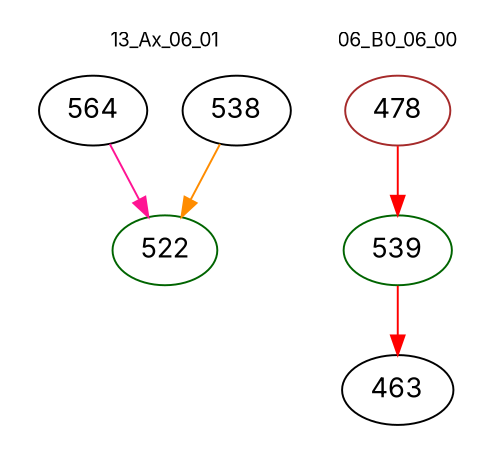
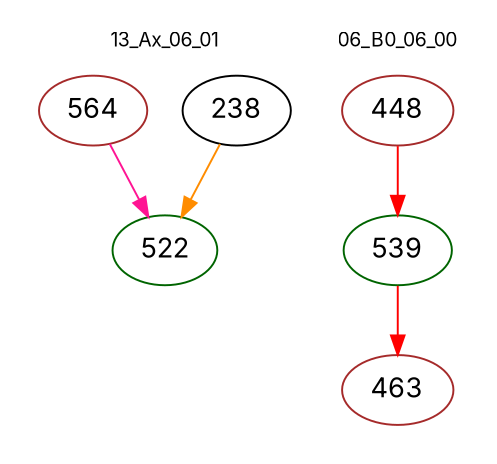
node "564": color black -> brown
node "538": label "538" -> "238"
node "478": label "478" -> "448"
node "463": color black -> brown
